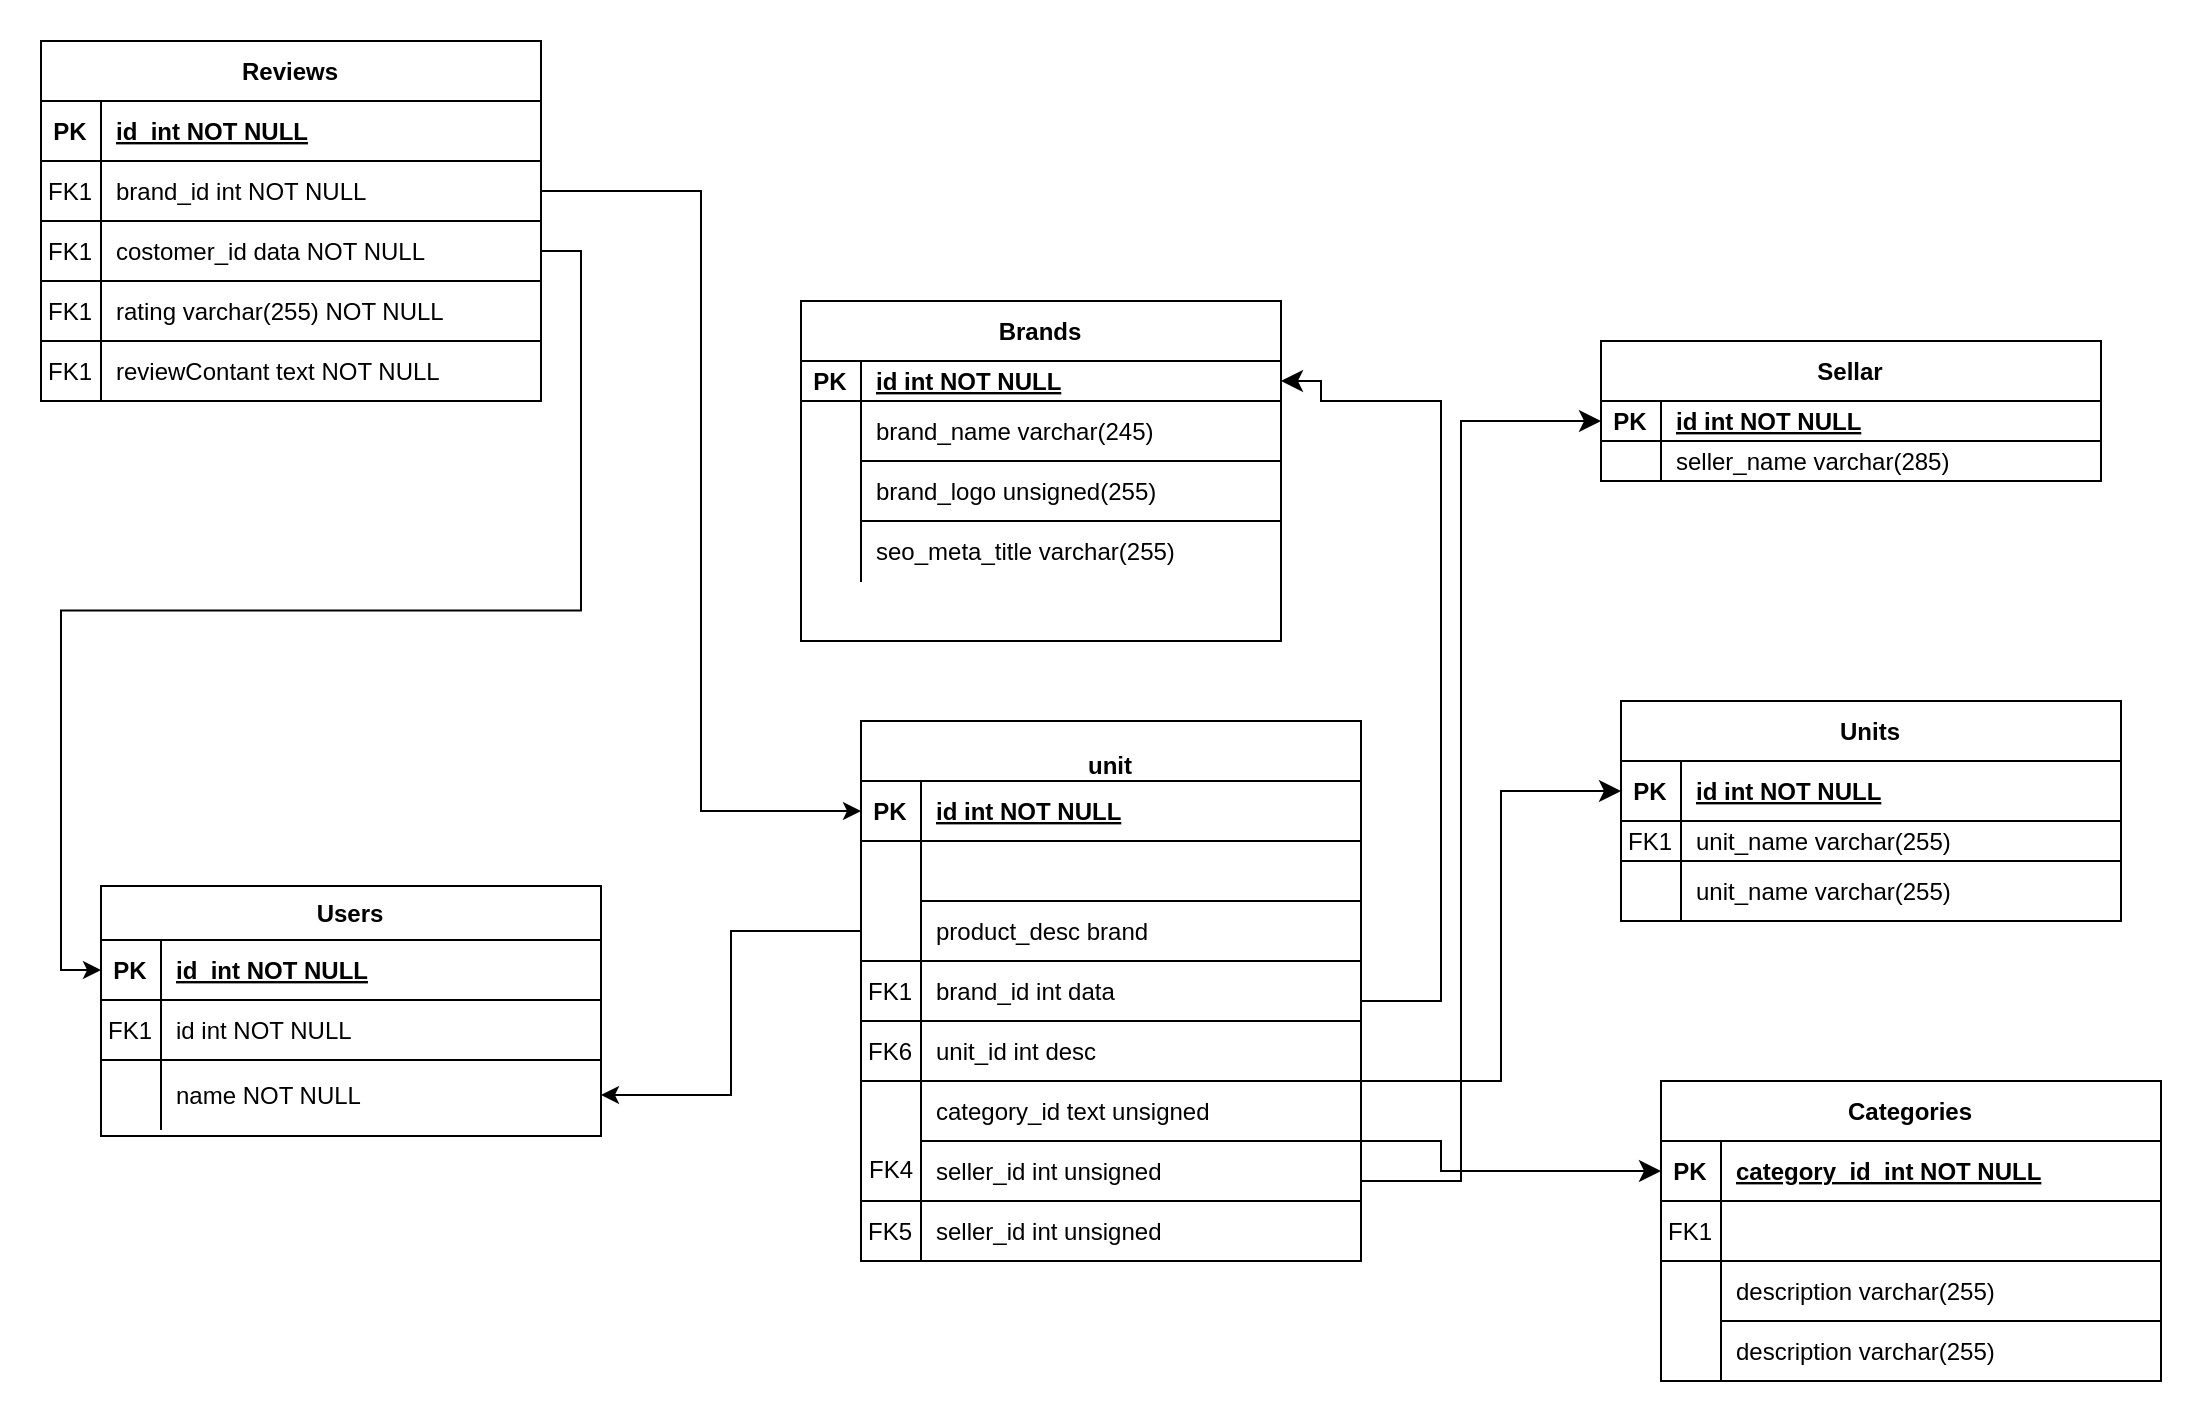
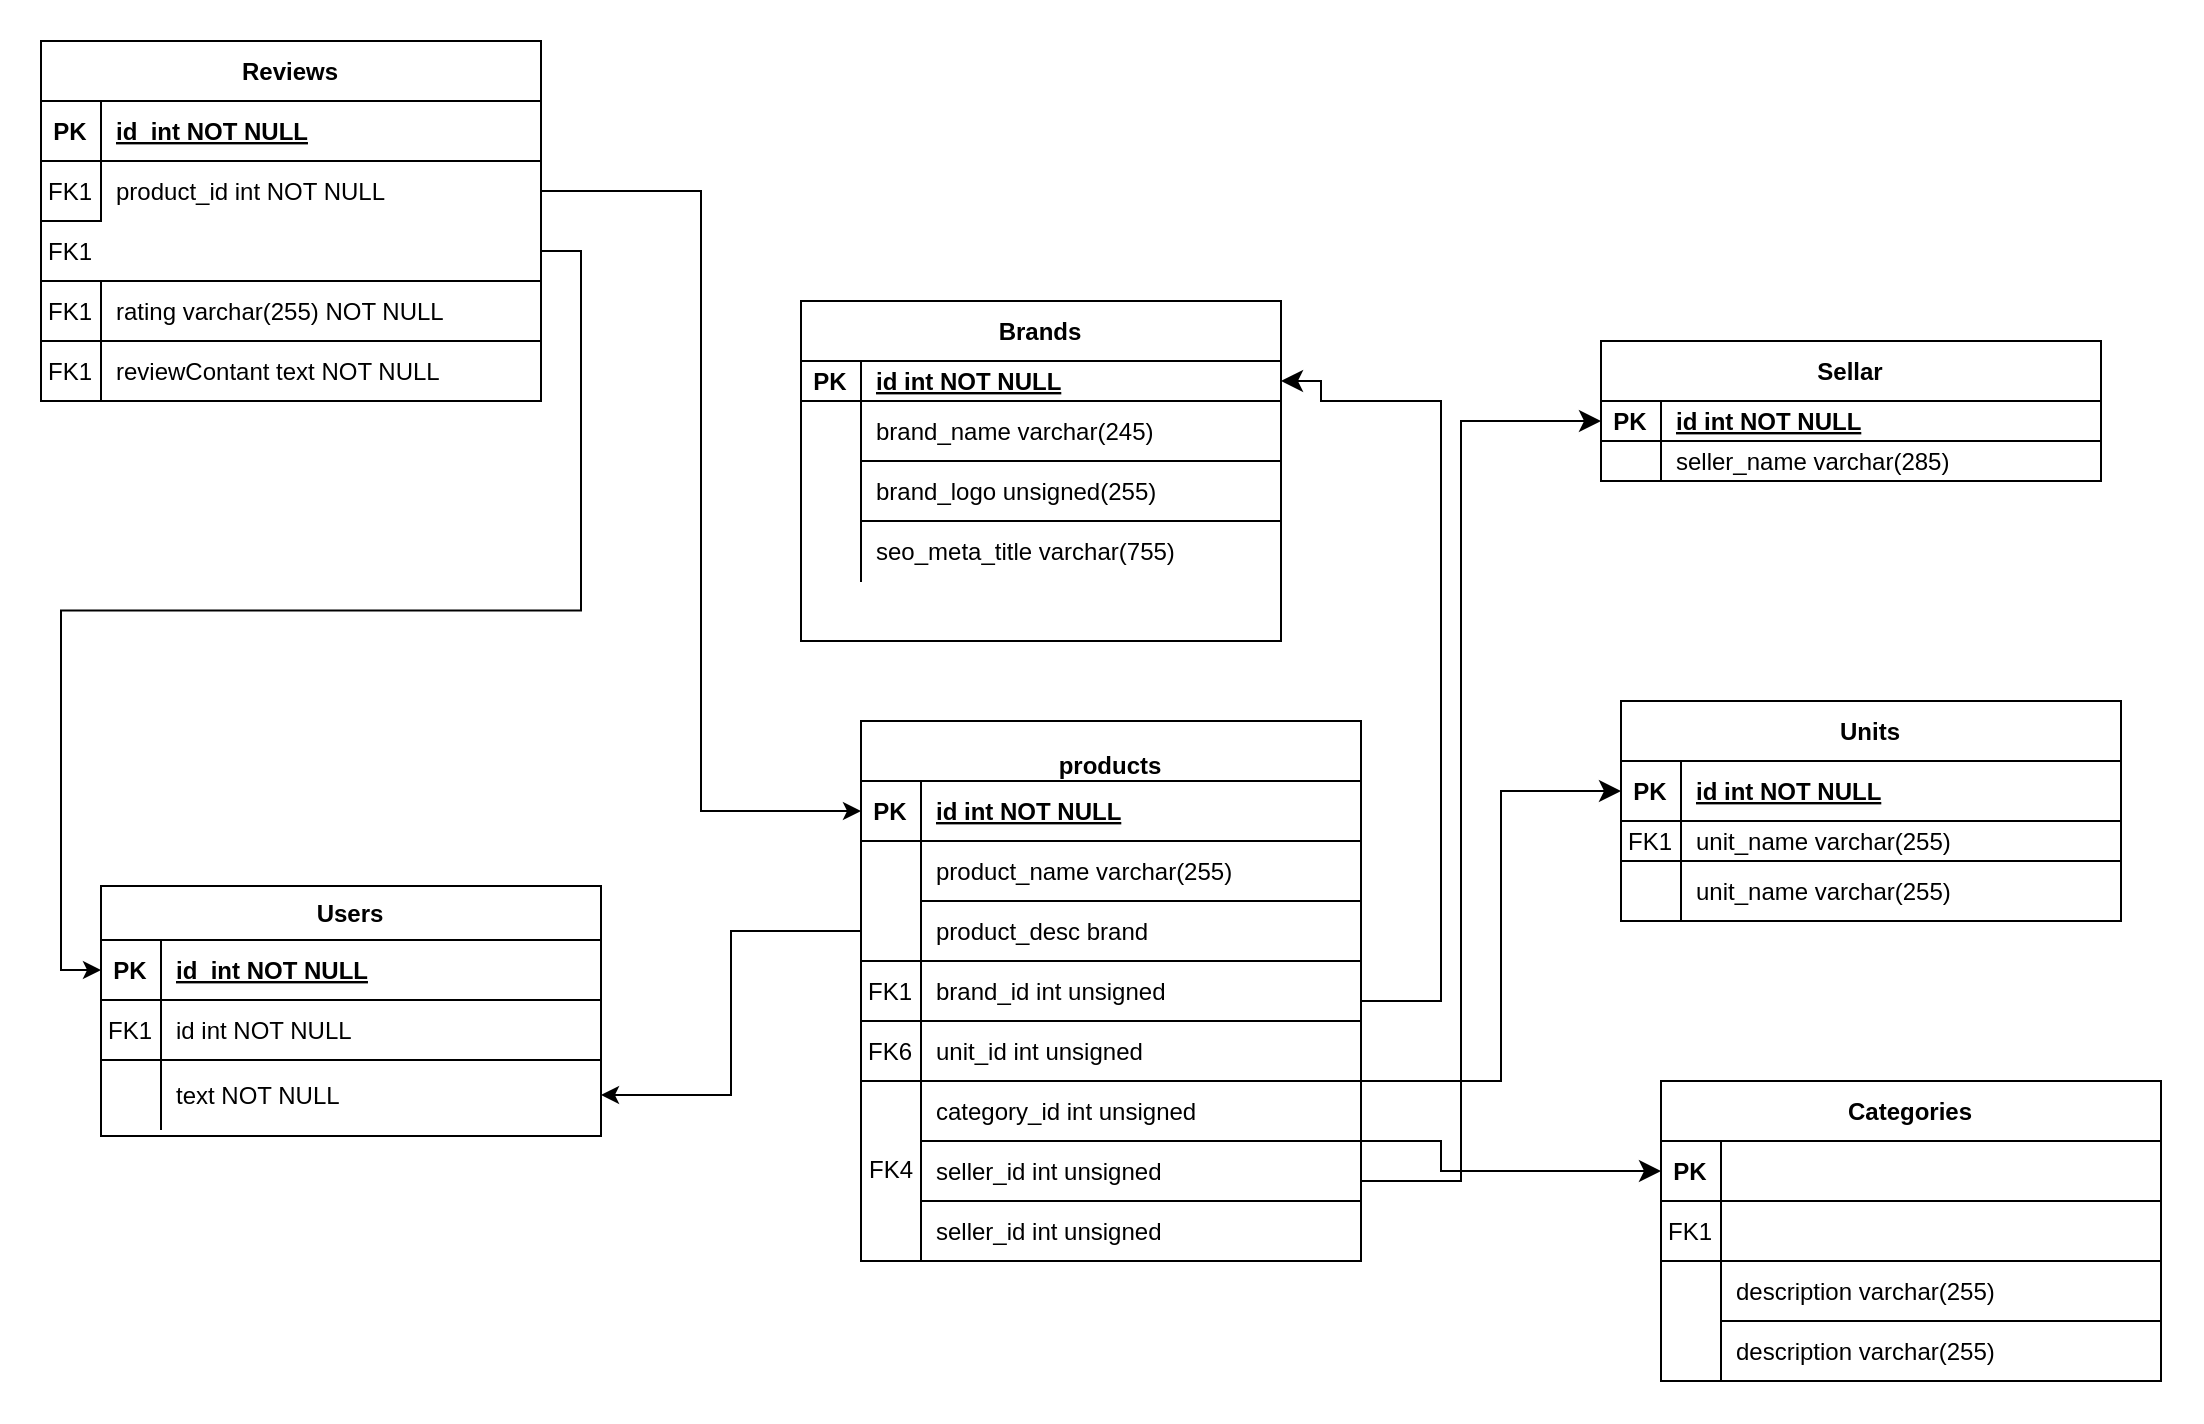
node "brand_id int NOT NULL": label "brand_id int NOT NULL" -> "product_id int NOT NULL"
node "costomer_id data NOT NULL": removed
node "seo_meta_title varchar(255)": label "seo_meta_title varchar(255)" -> "seo_meta_title varchar(755)"
node "unit": label "unit" -> "products"
node "product_name varchar(255)": added
node "brand_id int data": label "brand_id int data" -> "brand_id int unsigned"
node "unit_id int desc": label "unit_id int desc" -> "unit_id int unsigned"
node "name NOT NULL": label "name NOT NULL" -> "text NOT NULL"
node "category_id text unsigned": label "category_id text unsigned" -> "category_id int unsigned"
node "category_id int NOT NULL": removed
node "FK5": removed
